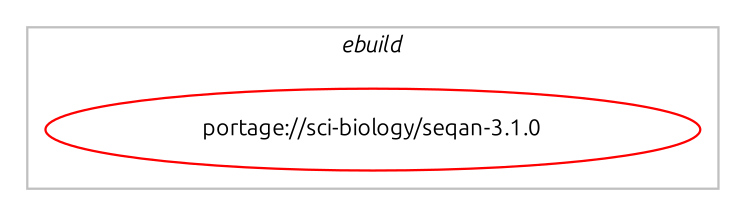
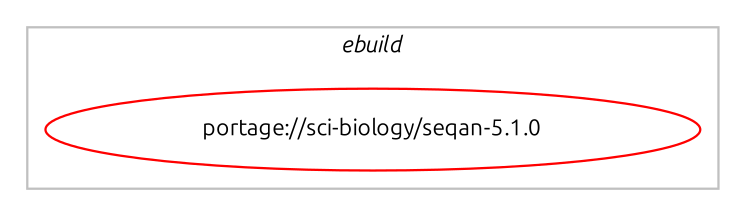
node "portage://sci-biology/seqan-3.1.0": label "portage://sci-biology/seqan-3.1.0" -> "portage://sci-biology/seqan-5.1.0"
